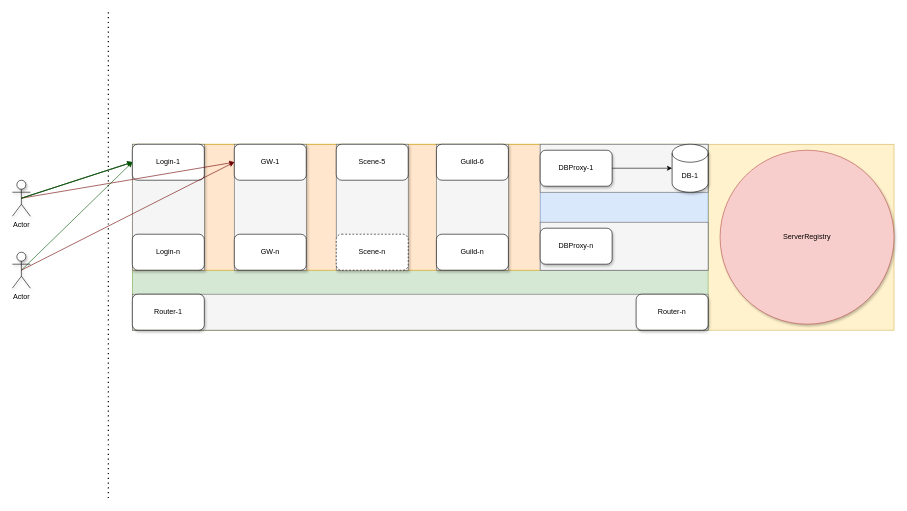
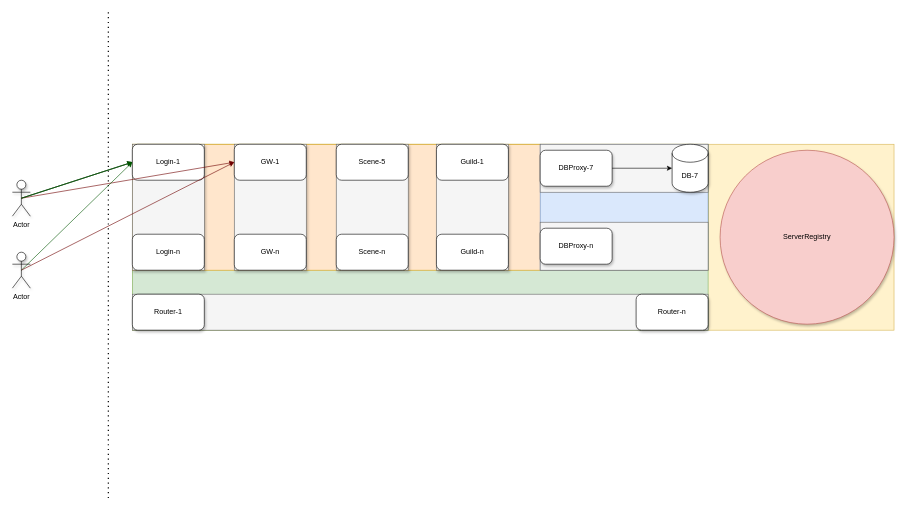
node "Guild-6": label "Guild-6" -> "Guild-1"
node "DBProxy-1": label "DBProxy-1" -> "DBProxy-7"
node "DB-1": label "DB-1" -> "DB-7"
node "Scene-n": style dashed -> solid
